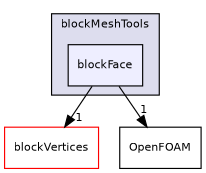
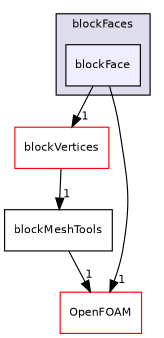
cluster "blockMeshTools": label "blockMeshTools" -> "blockFaces"
node "OpenFOAM": color black -> red
node "blockMeshTools": added
